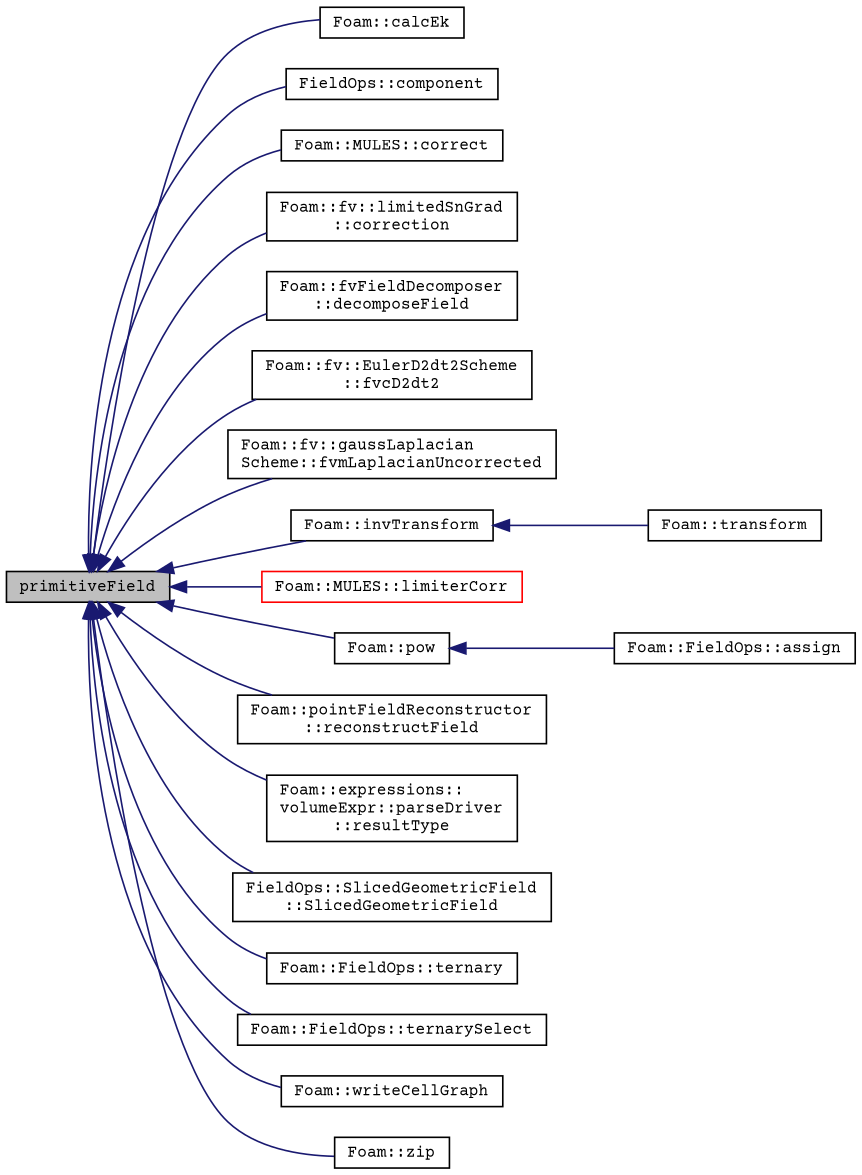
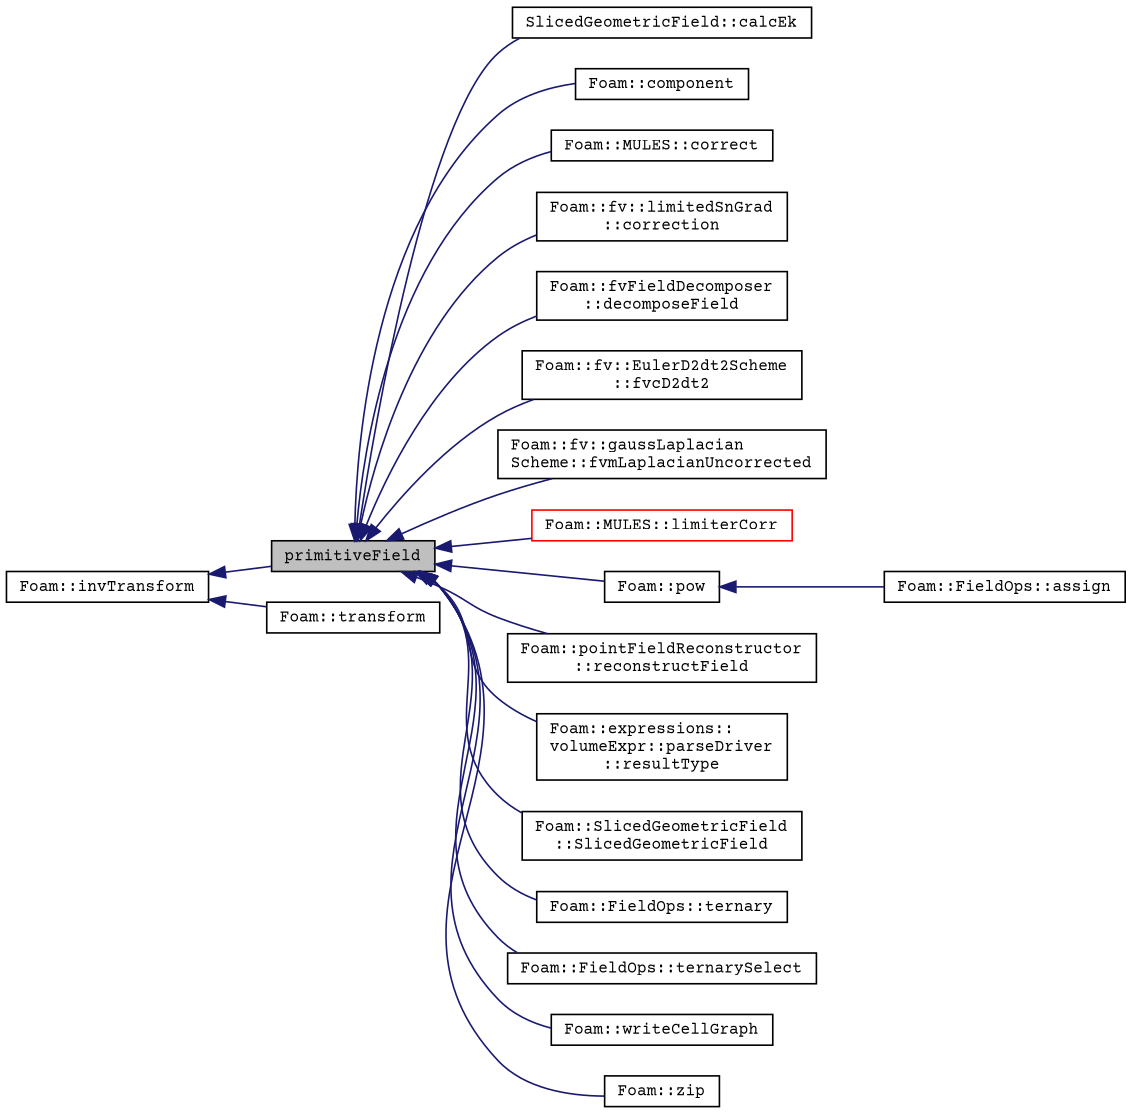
node "Foam::calcEk": label "Foam::calcEk" -> "SlicedGeometricField::calcEk"
node "FieldOps::component": label "FieldOps::component" -> "Foam::component"
edge "Foam::invTransform" -> "primitiveField": reversed
node "FieldOps::SlicedGeometricField ::SlicedGeometricField": label "FieldOps::SlicedGeometricField ::SlicedGeometricField" -> "Foam::SlicedGeometricField ::SlicedGeometricField"
